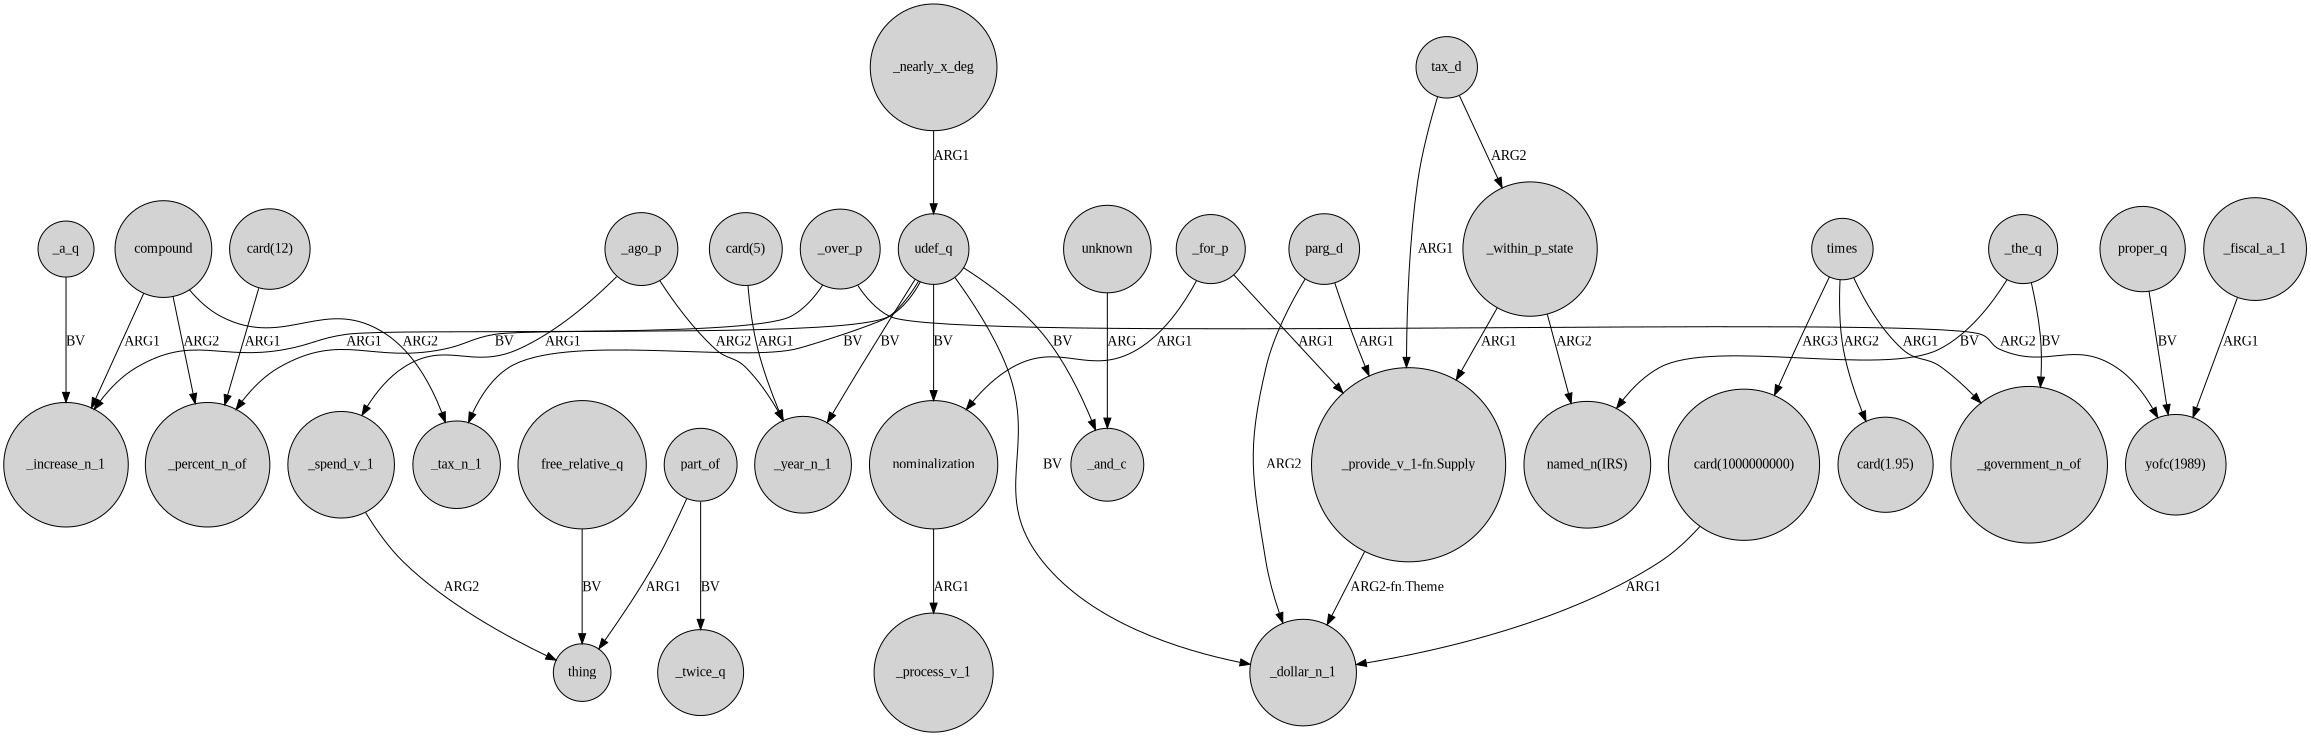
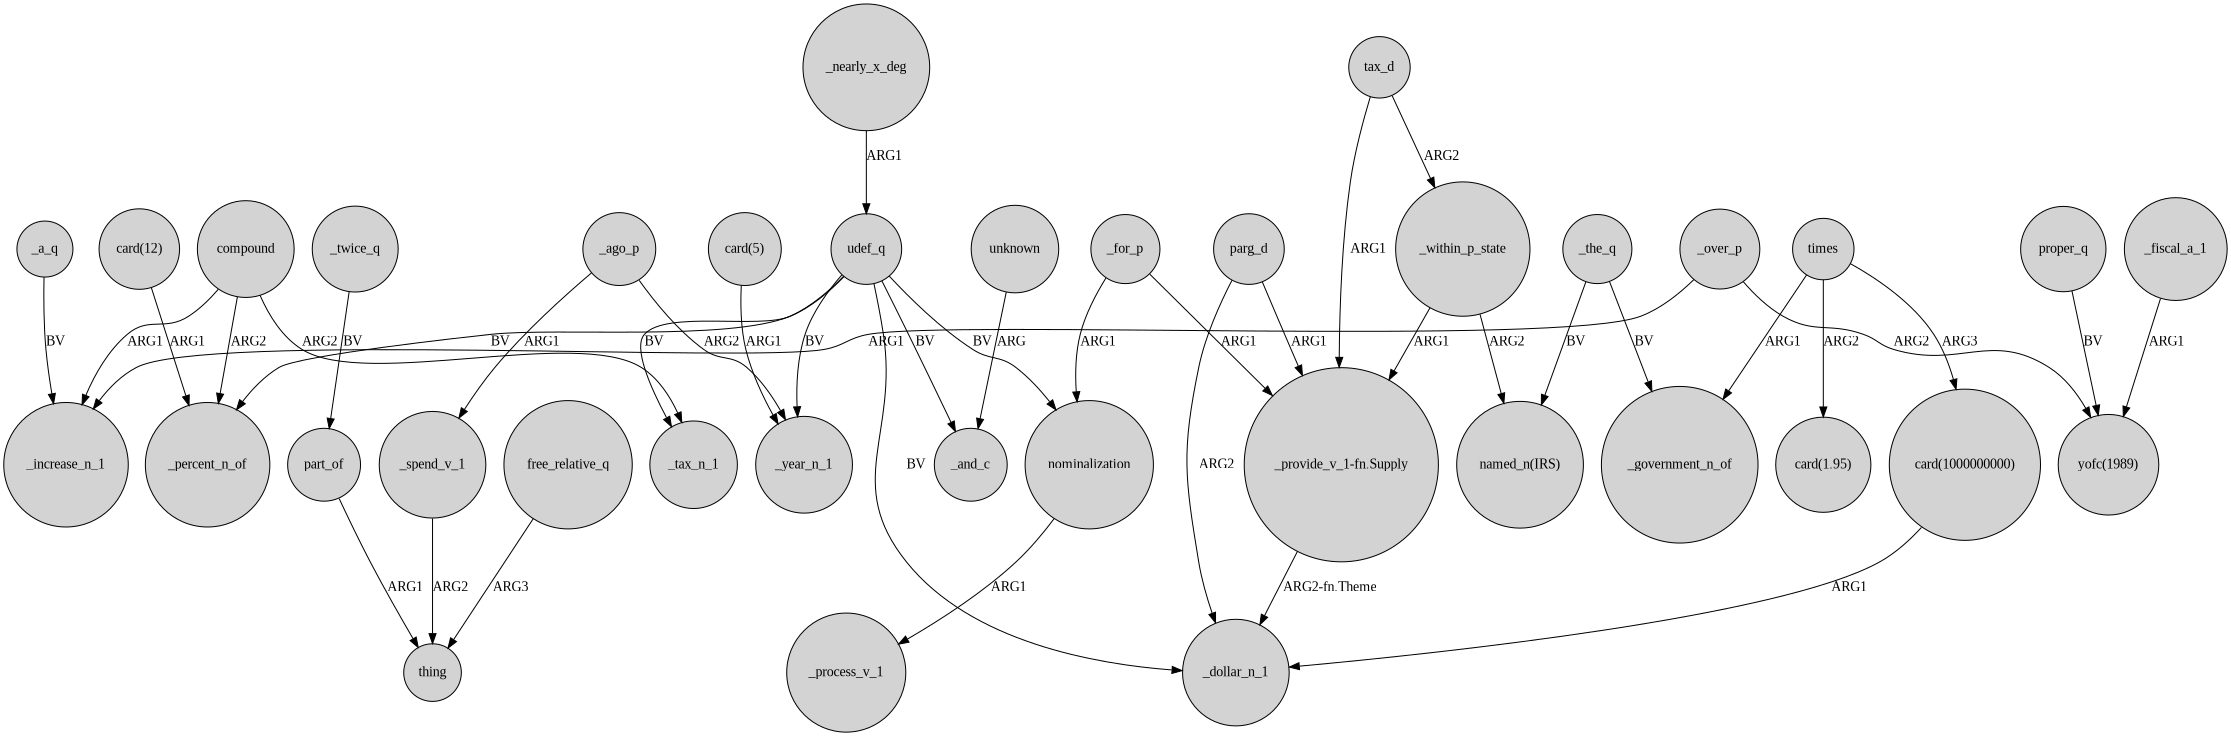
edge "part_of" -> "_twice_q": reversed
edge "free_relative_q" -> "thing": label "BV" -> "ARG3"
